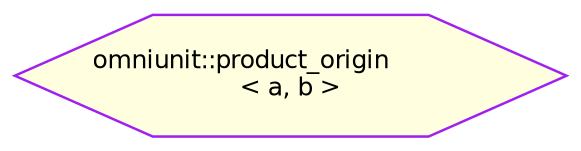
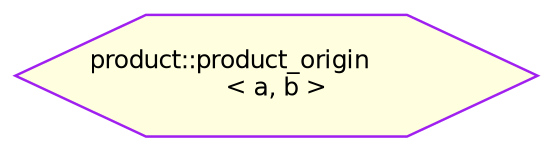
node "omniunit::product_origin < a, b >": label "omniunit::product_origin < a, b >" -> "product::product_origin < a, b >"
